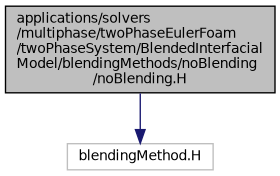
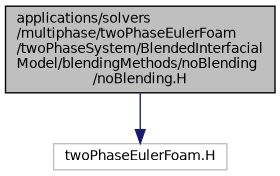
node "blendingMethod.H": label "blendingMethod.H" -> "twoPhaseEulerFoam.H"
